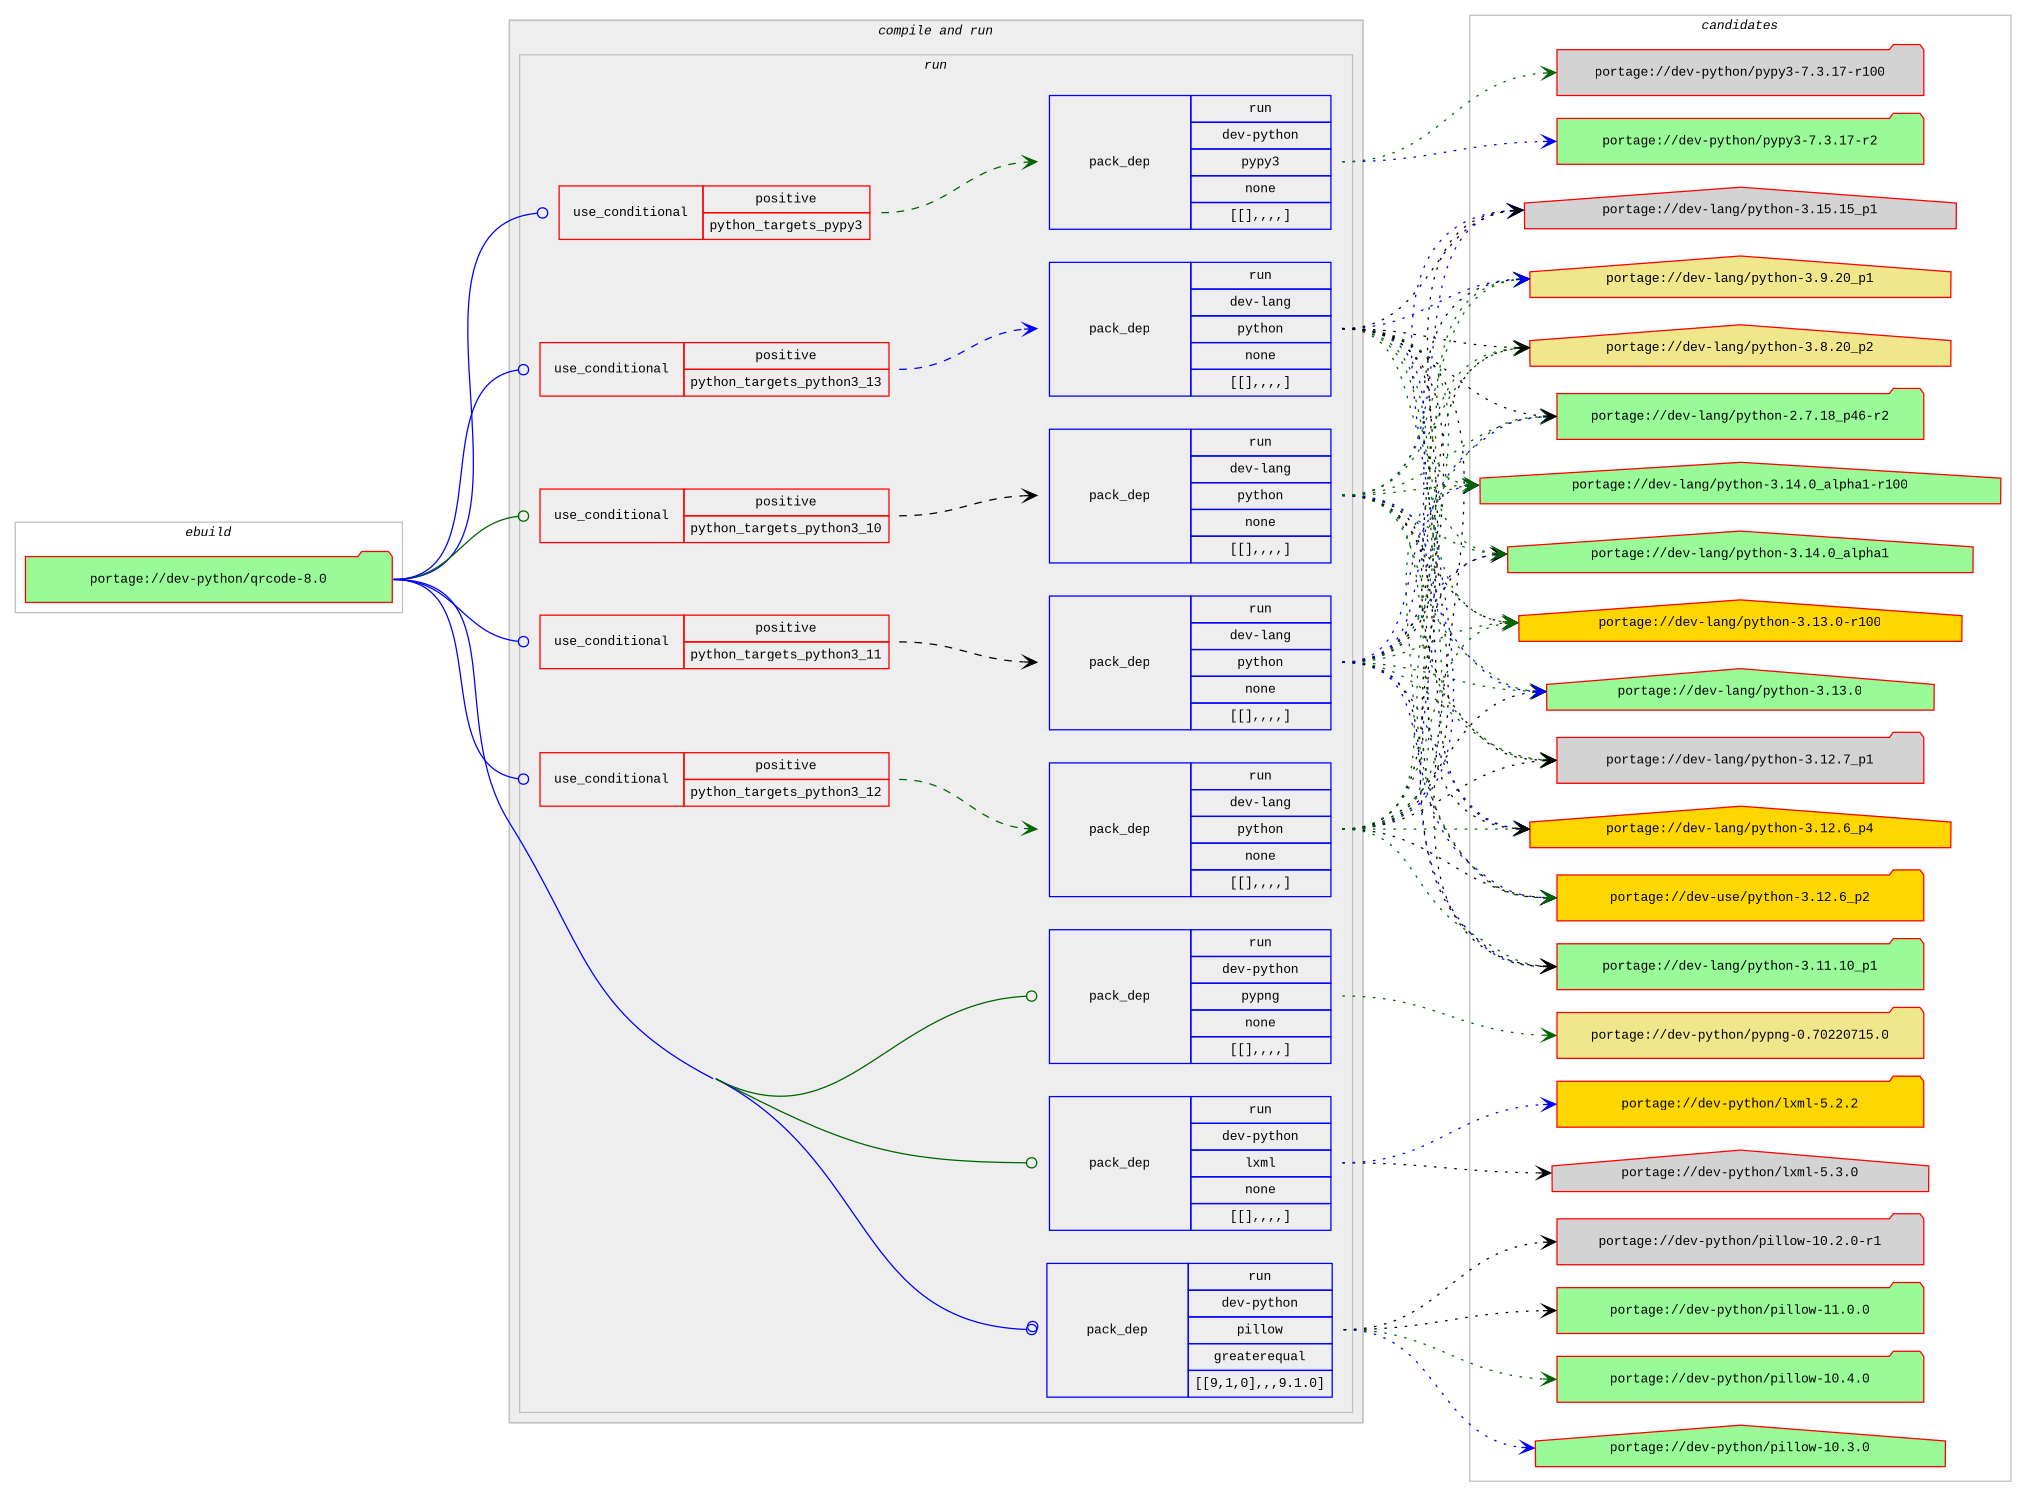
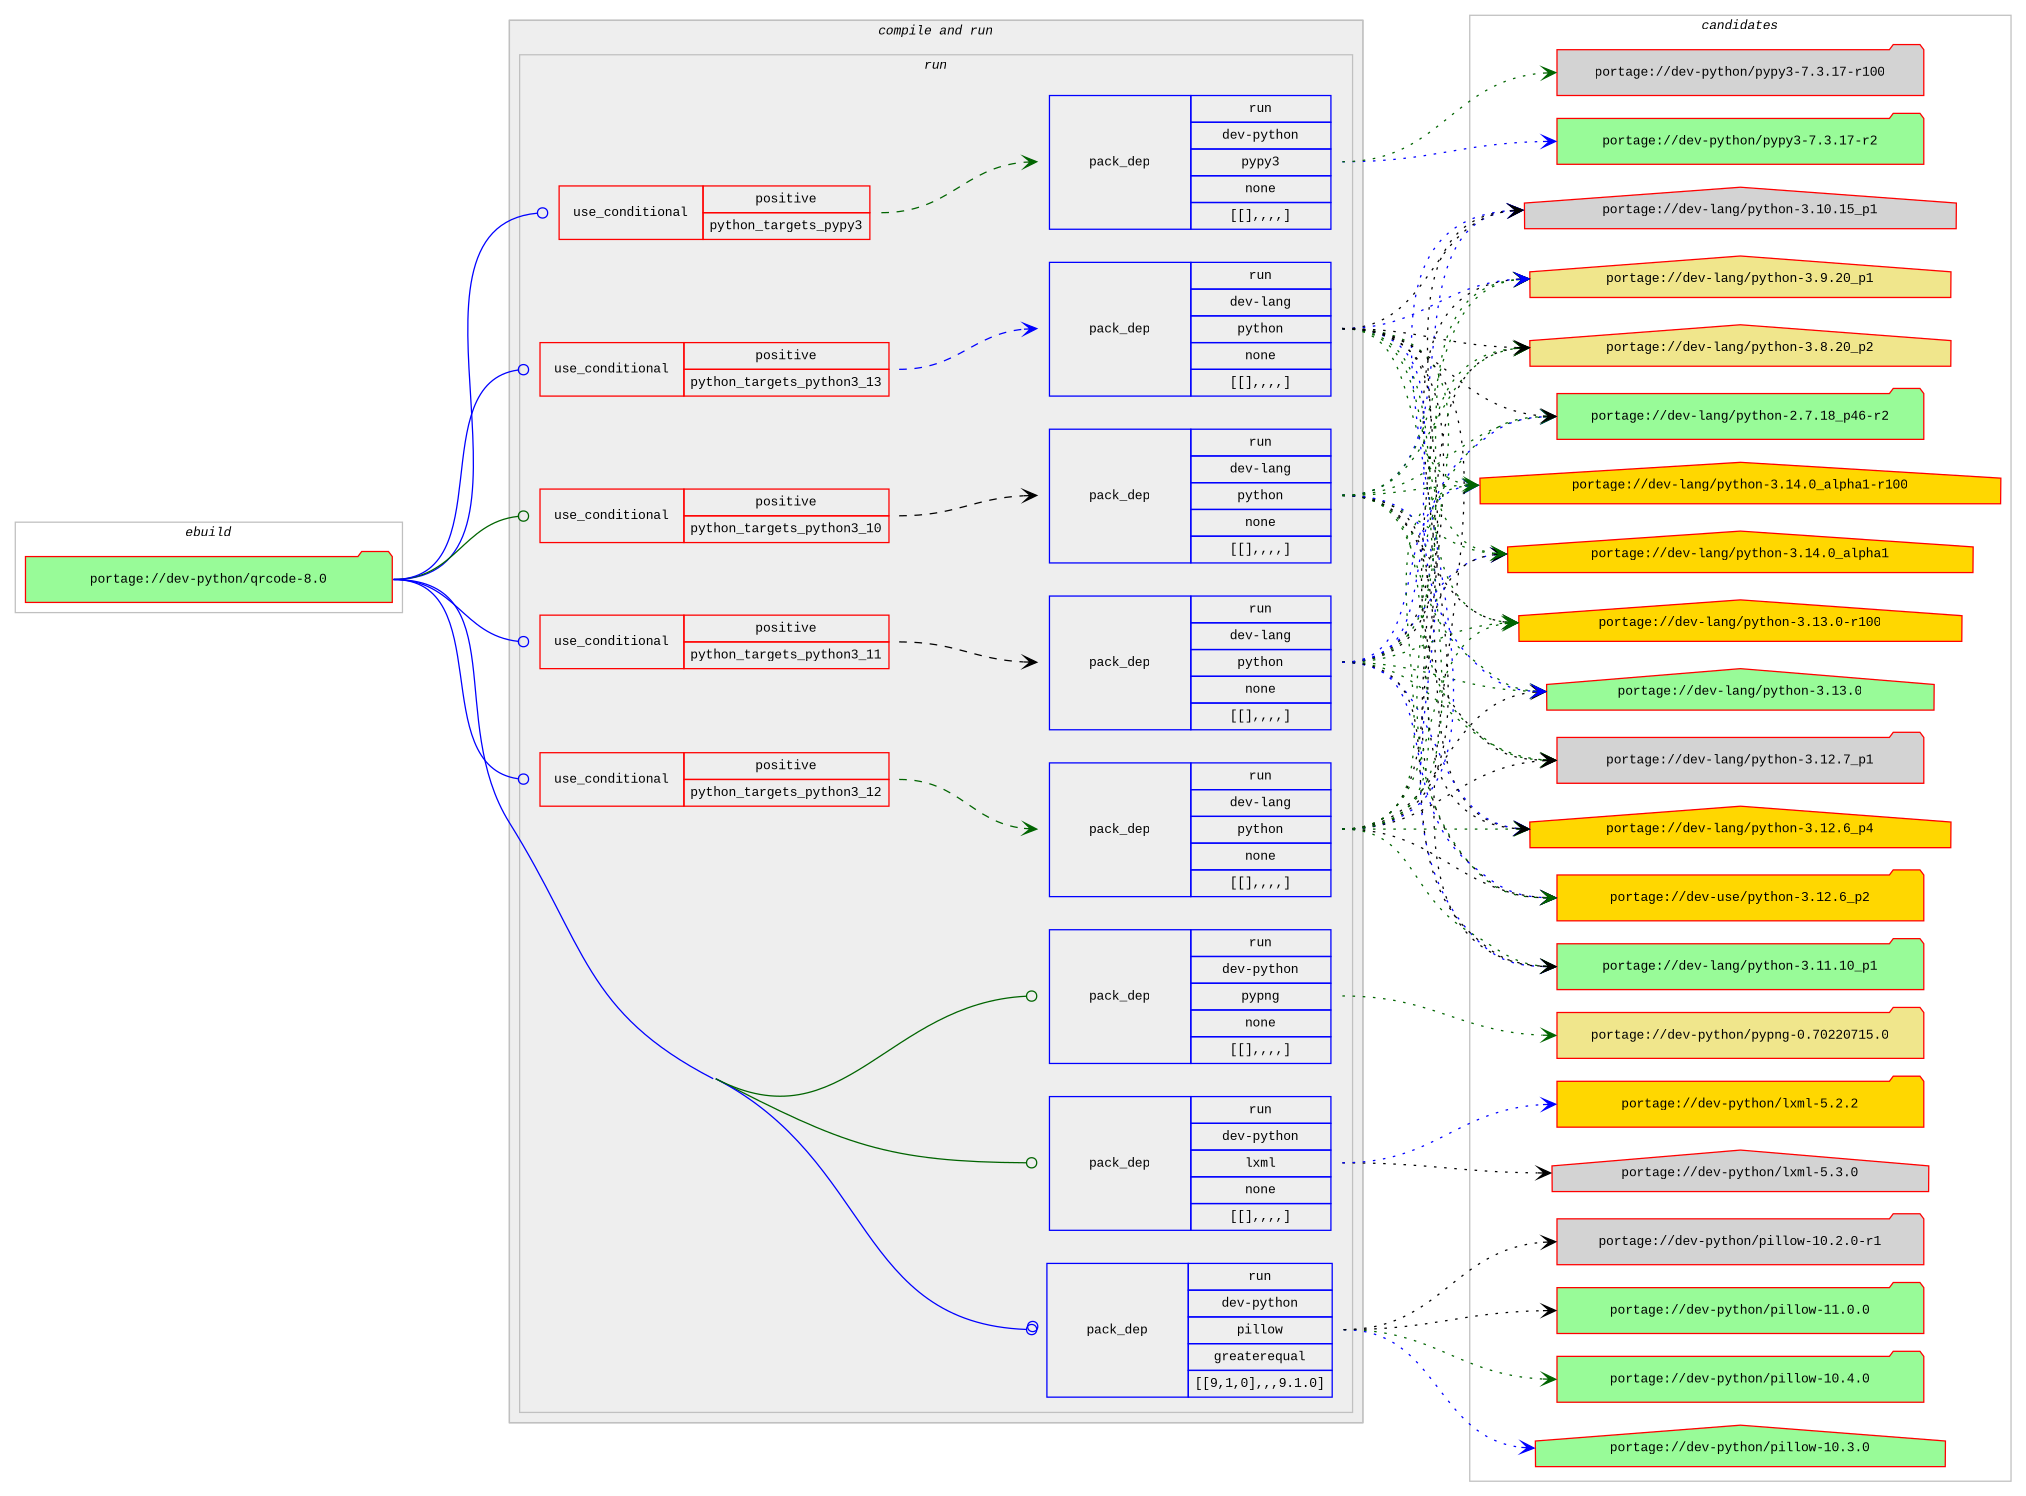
node "portage://dev-lang/python-3.15.15_p1": label "portage://dev-lang/python-3.15.15_p1" -> "portage://dev-lang/python-3.10.15_p1"
node "portage://dev-lang/python-3.14.0_alpha1-r100": fillcolor palegreen -> gold
node "portage://dev-lang/python-3.14.0_alpha1": fillcolor palegreen -> gold
